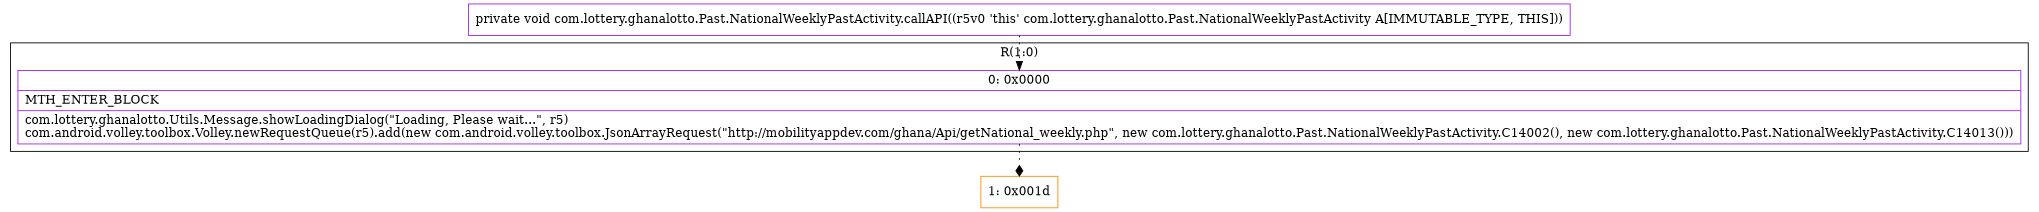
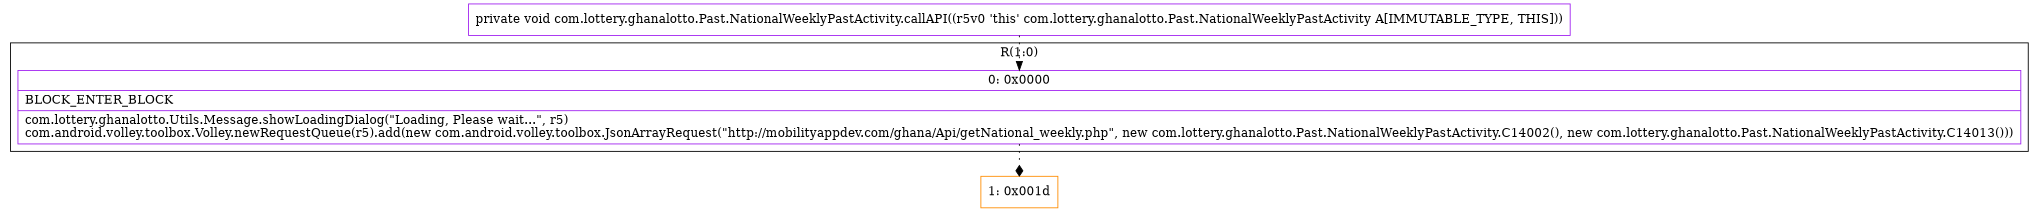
node "0: 0x0000": text "MTH_ENTER_BLOCK" -> "BLOCK_ENTER_BLOCK"
